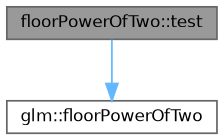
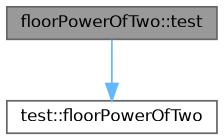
node "glm::floorPowerOfTwo": label "glm::floorPowerOfTwo" -> "test::floorPowerOfTwo"
